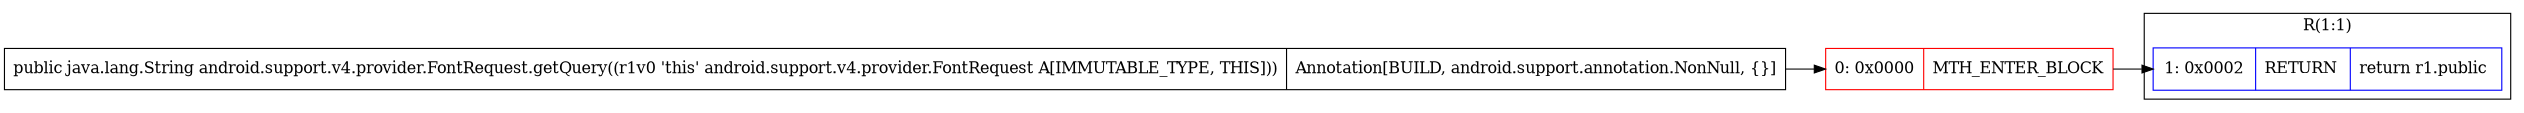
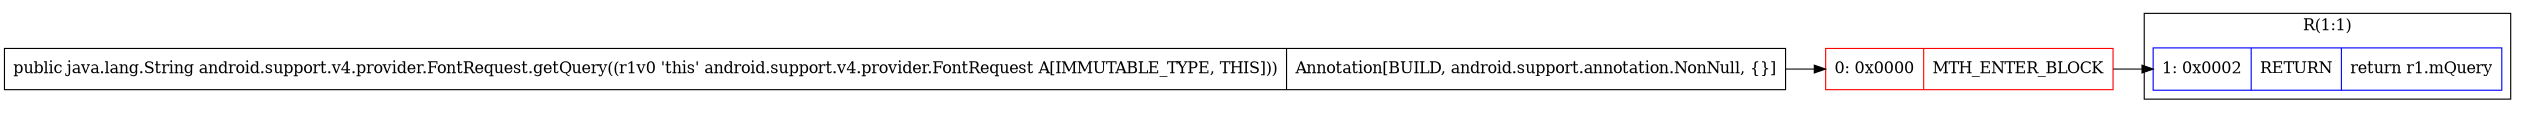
node "1: 0x0002": text "return r1.public" -> "return r1.mQuery"
